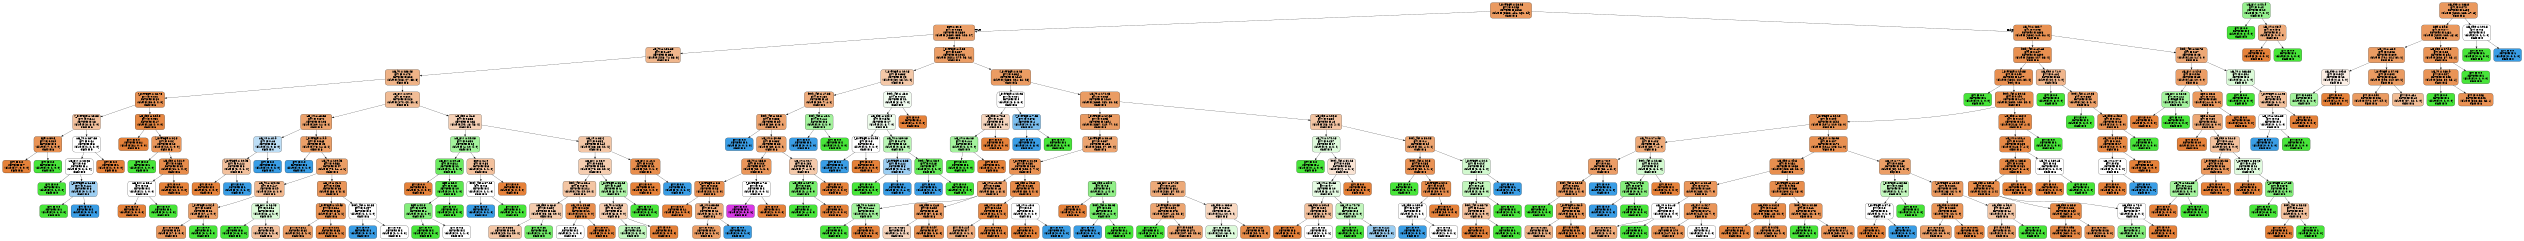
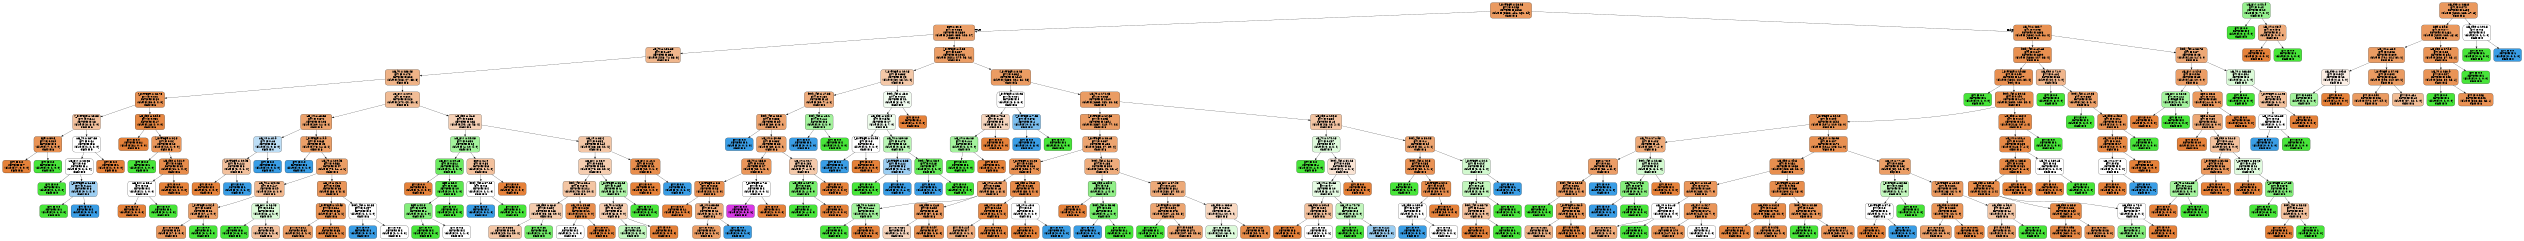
edge "r_average ≤ 10.15" -> "body_fat ≤ 43.8": added
node "body_fat ≤ 24.3": added
edge "HE_dbp ≤ 91.5" -> "HE_wt ≤ 43.8": added
